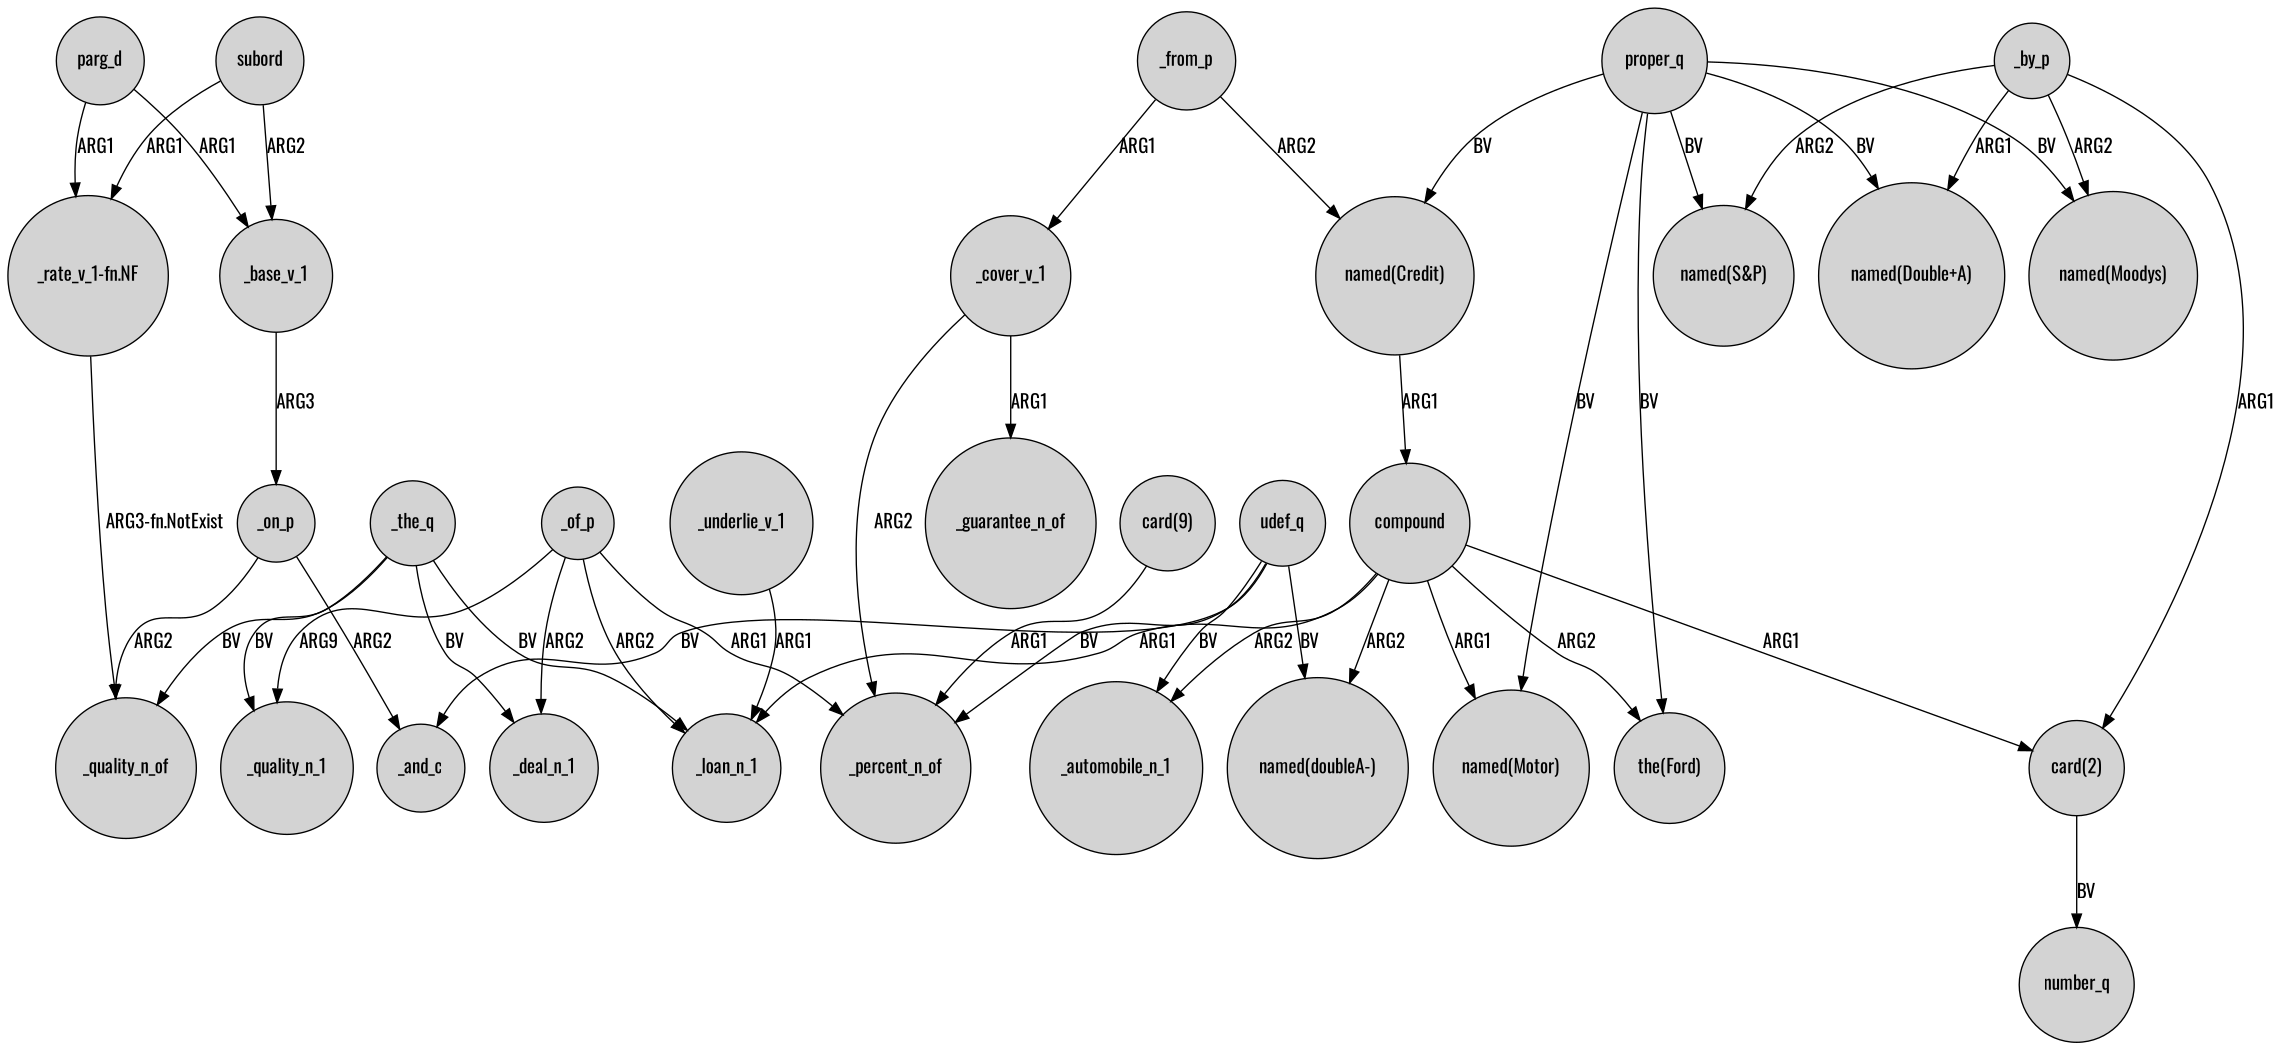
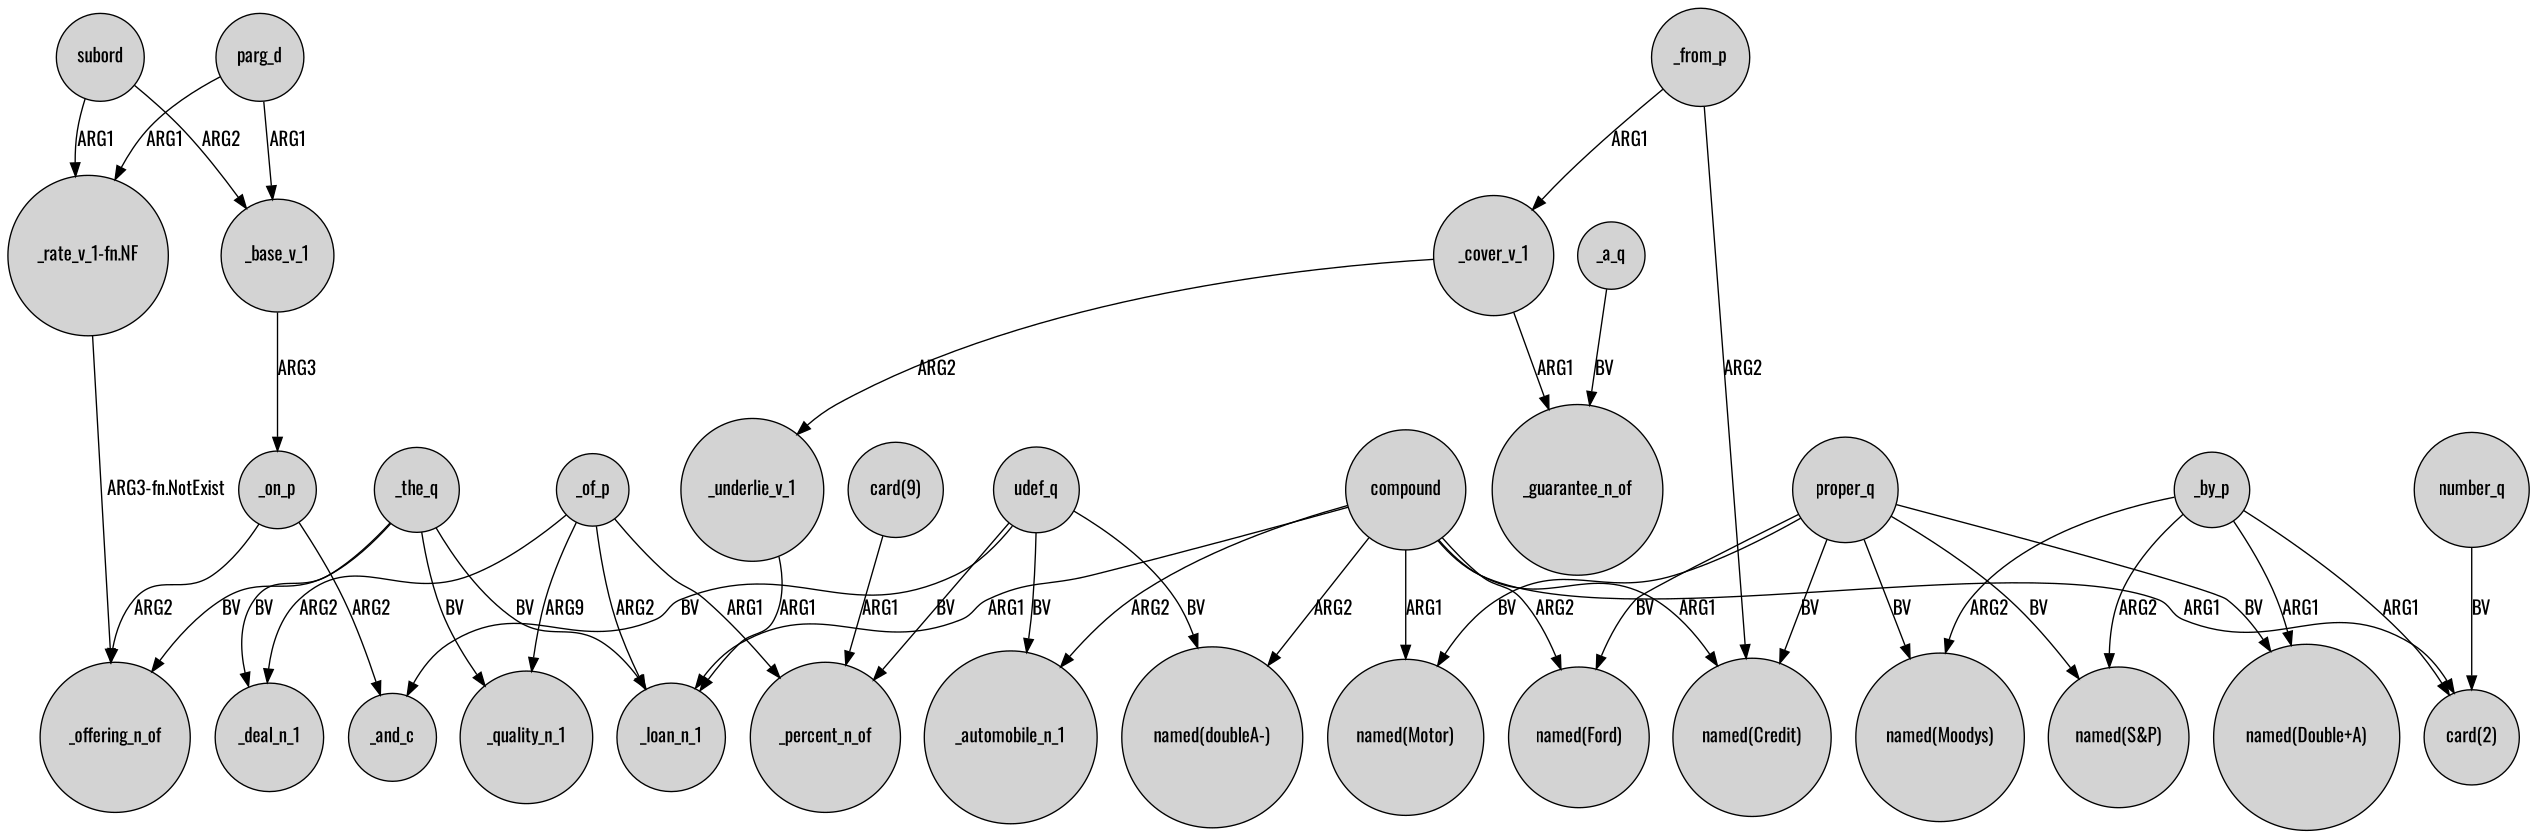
node "_a_q": added
edge "named(Credit)" -> "compound": reversed
edge "_cover_v_1" -> "_percent_n_of": now "_cover_v_1" -> "_underlie_v_1"
node "_quality_n_of": label "_quality_n_of" -> "_offering_n_of"
node "the(Ford)": label "the(Ford)" -> "named(Ford)"
edge "card(2)" -> "number_q": reversed
